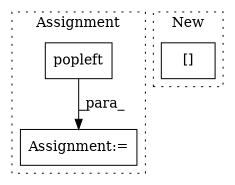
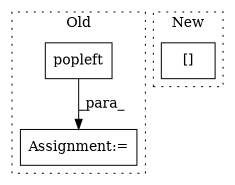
cluster "Assignment": label "Assignment" -> "Old"
